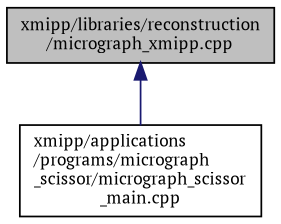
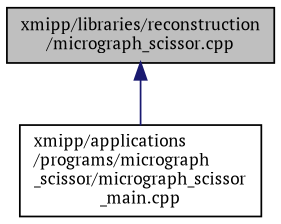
node "xmipp/libraries/reconstruction /micrograph_xmipp.cpp": label "xmipp/libraries/reconstruction /micrograph_xmipp.cpp" -> "xmipp/libraries/reconstruction /micrograph_scissor.cpp"
